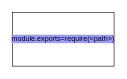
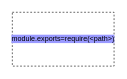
node "module.exports=require(<path>)": style solid -> dashed
